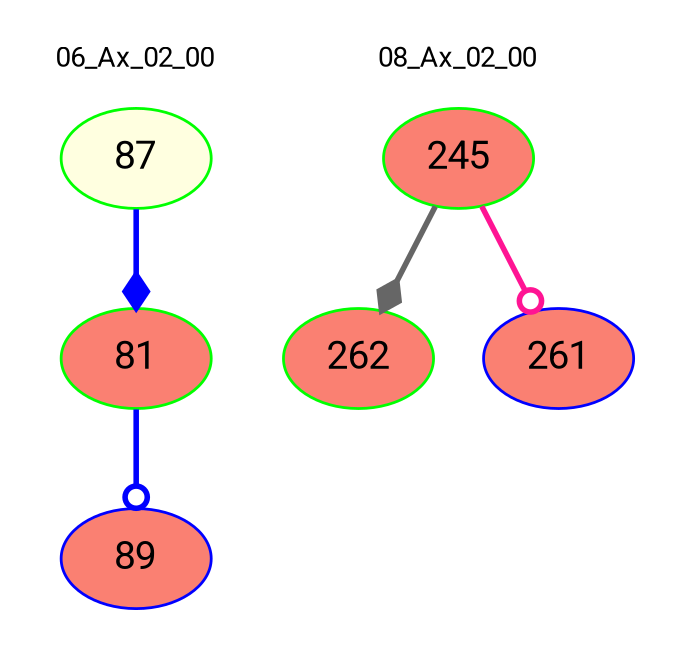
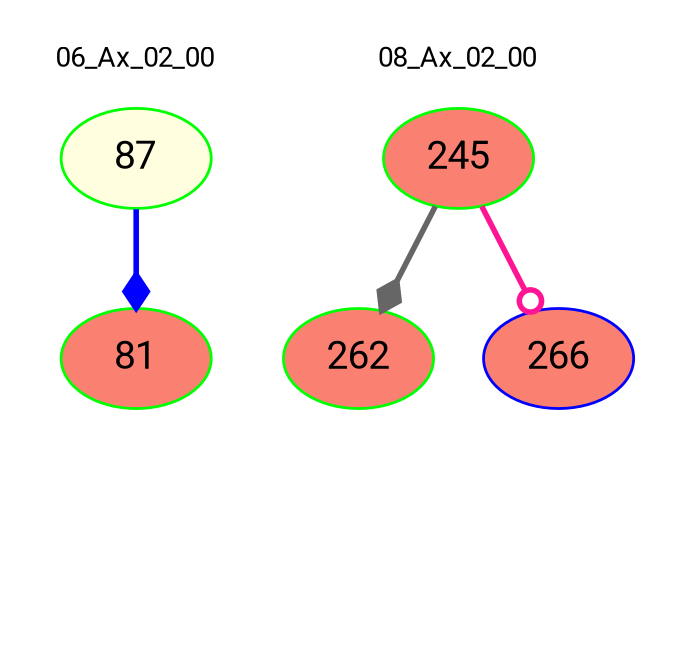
node "261": label "261" -> "266"
node "89": removed
